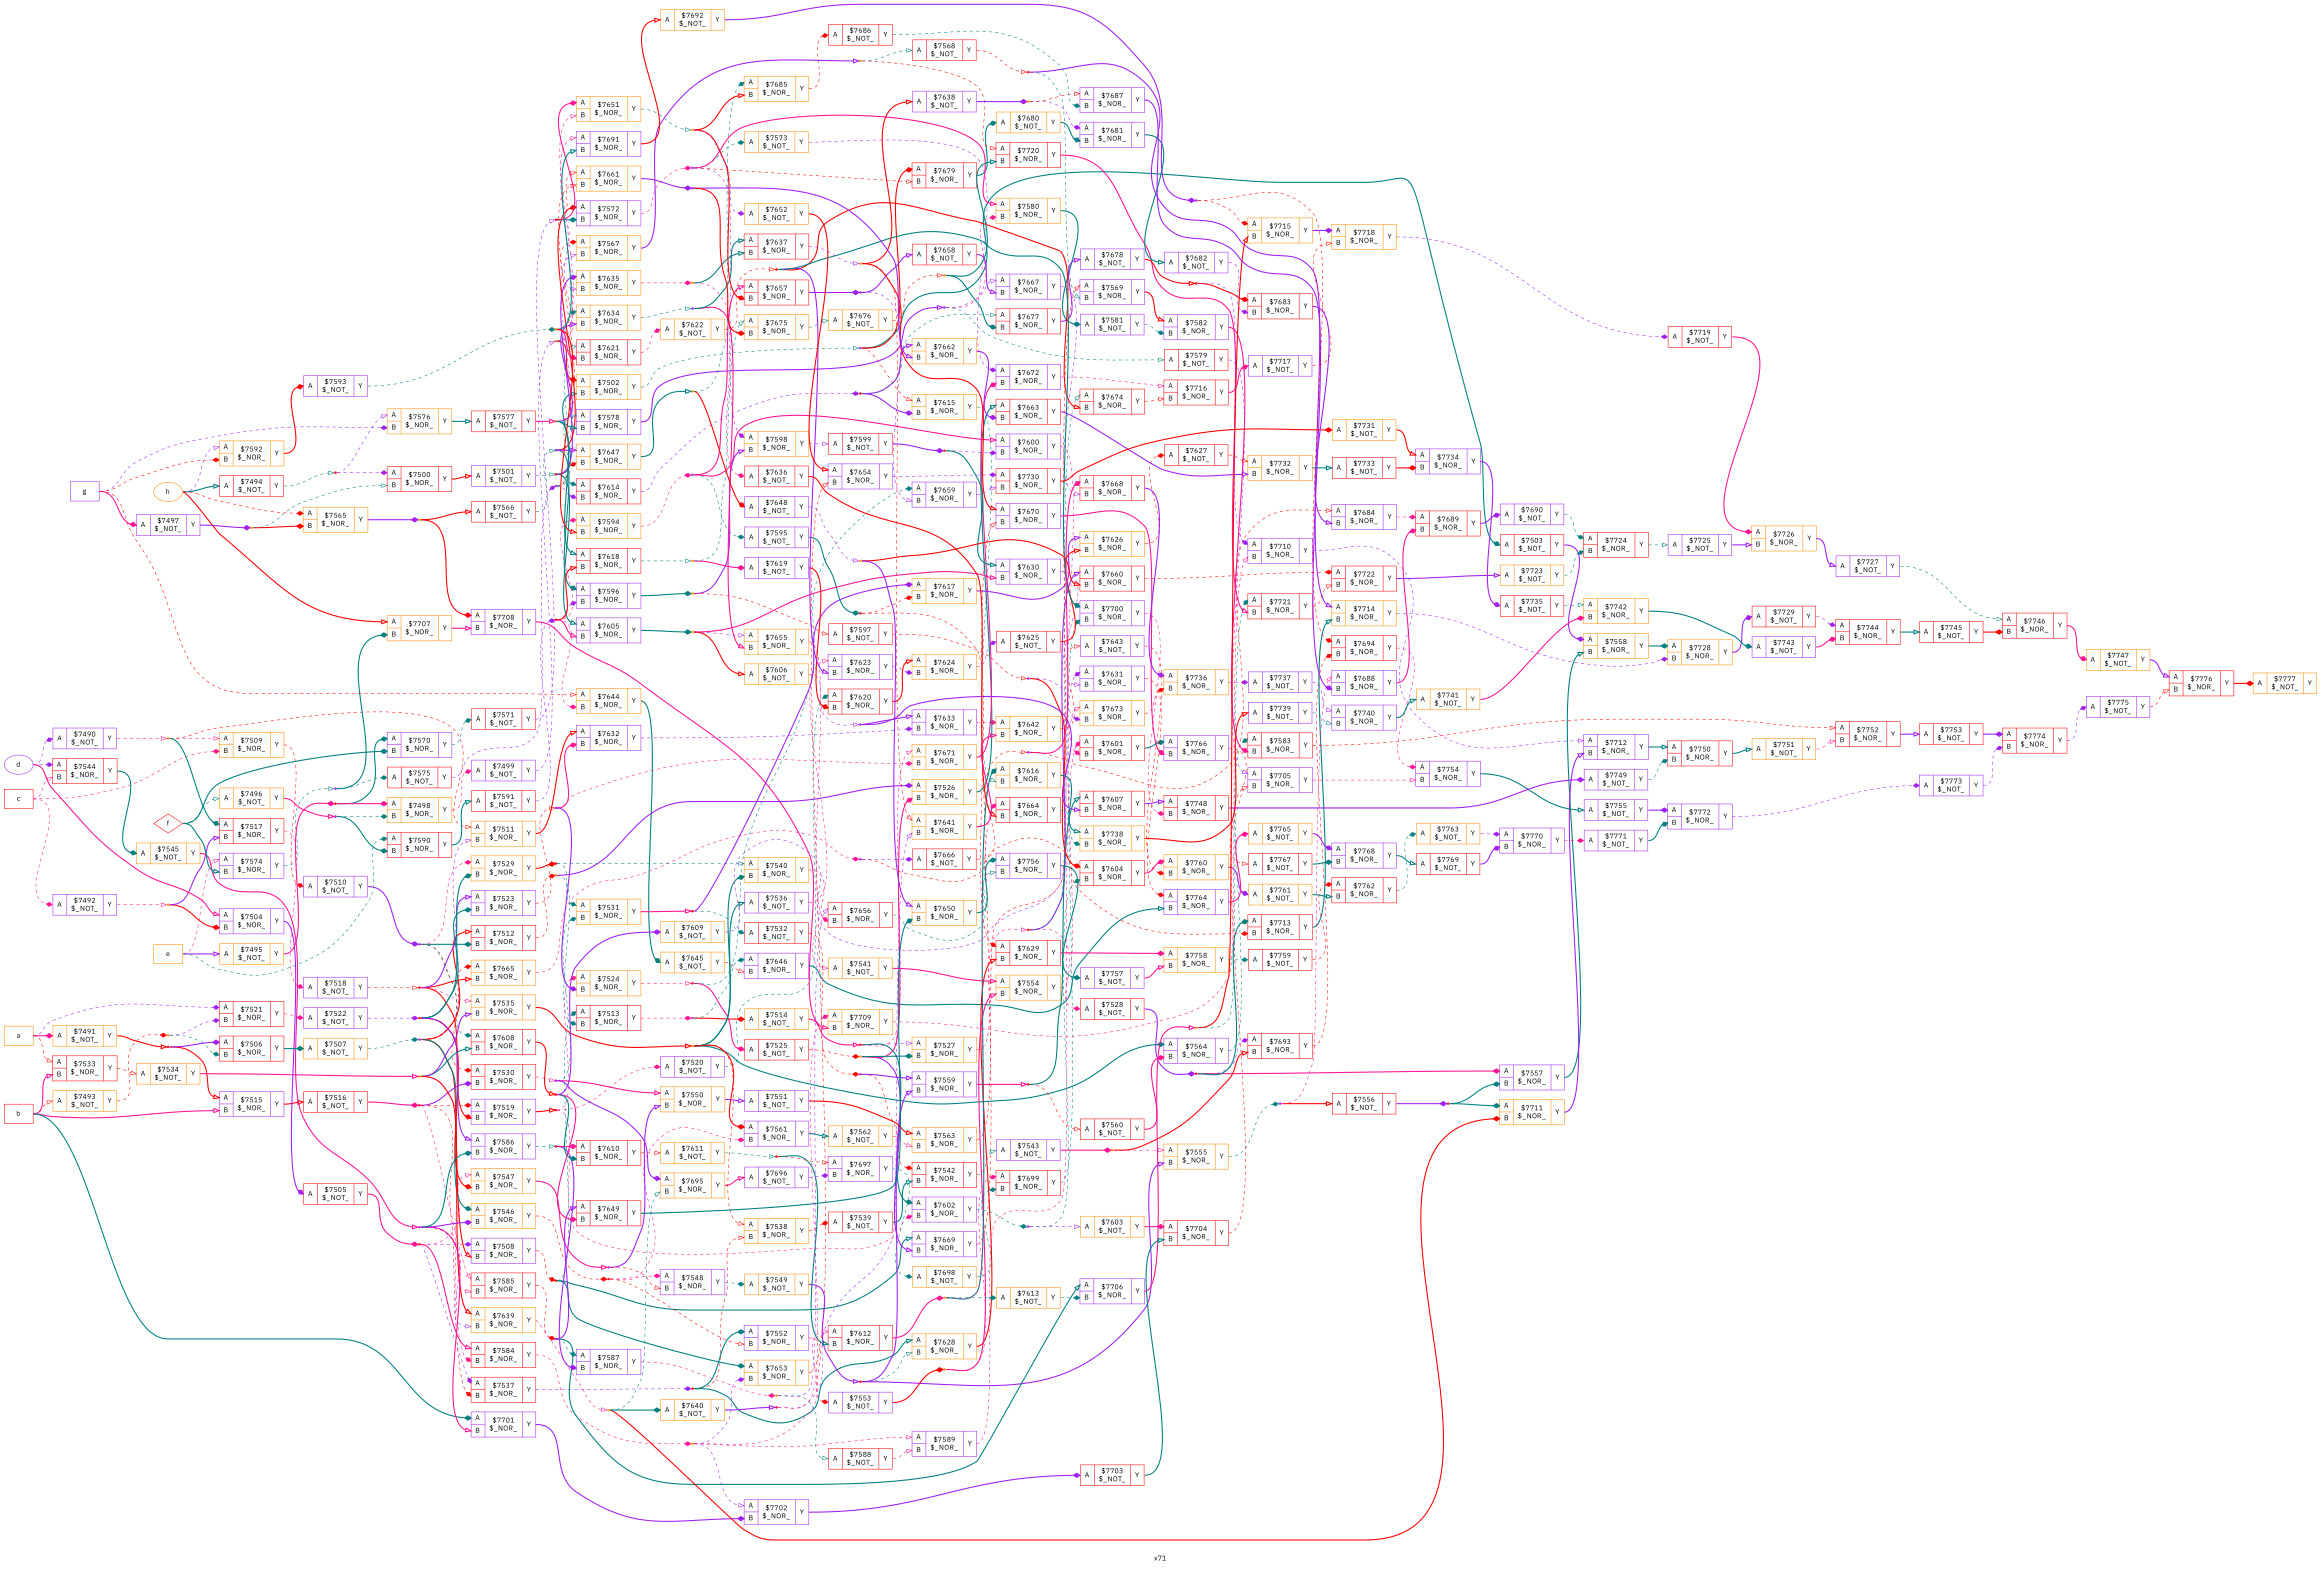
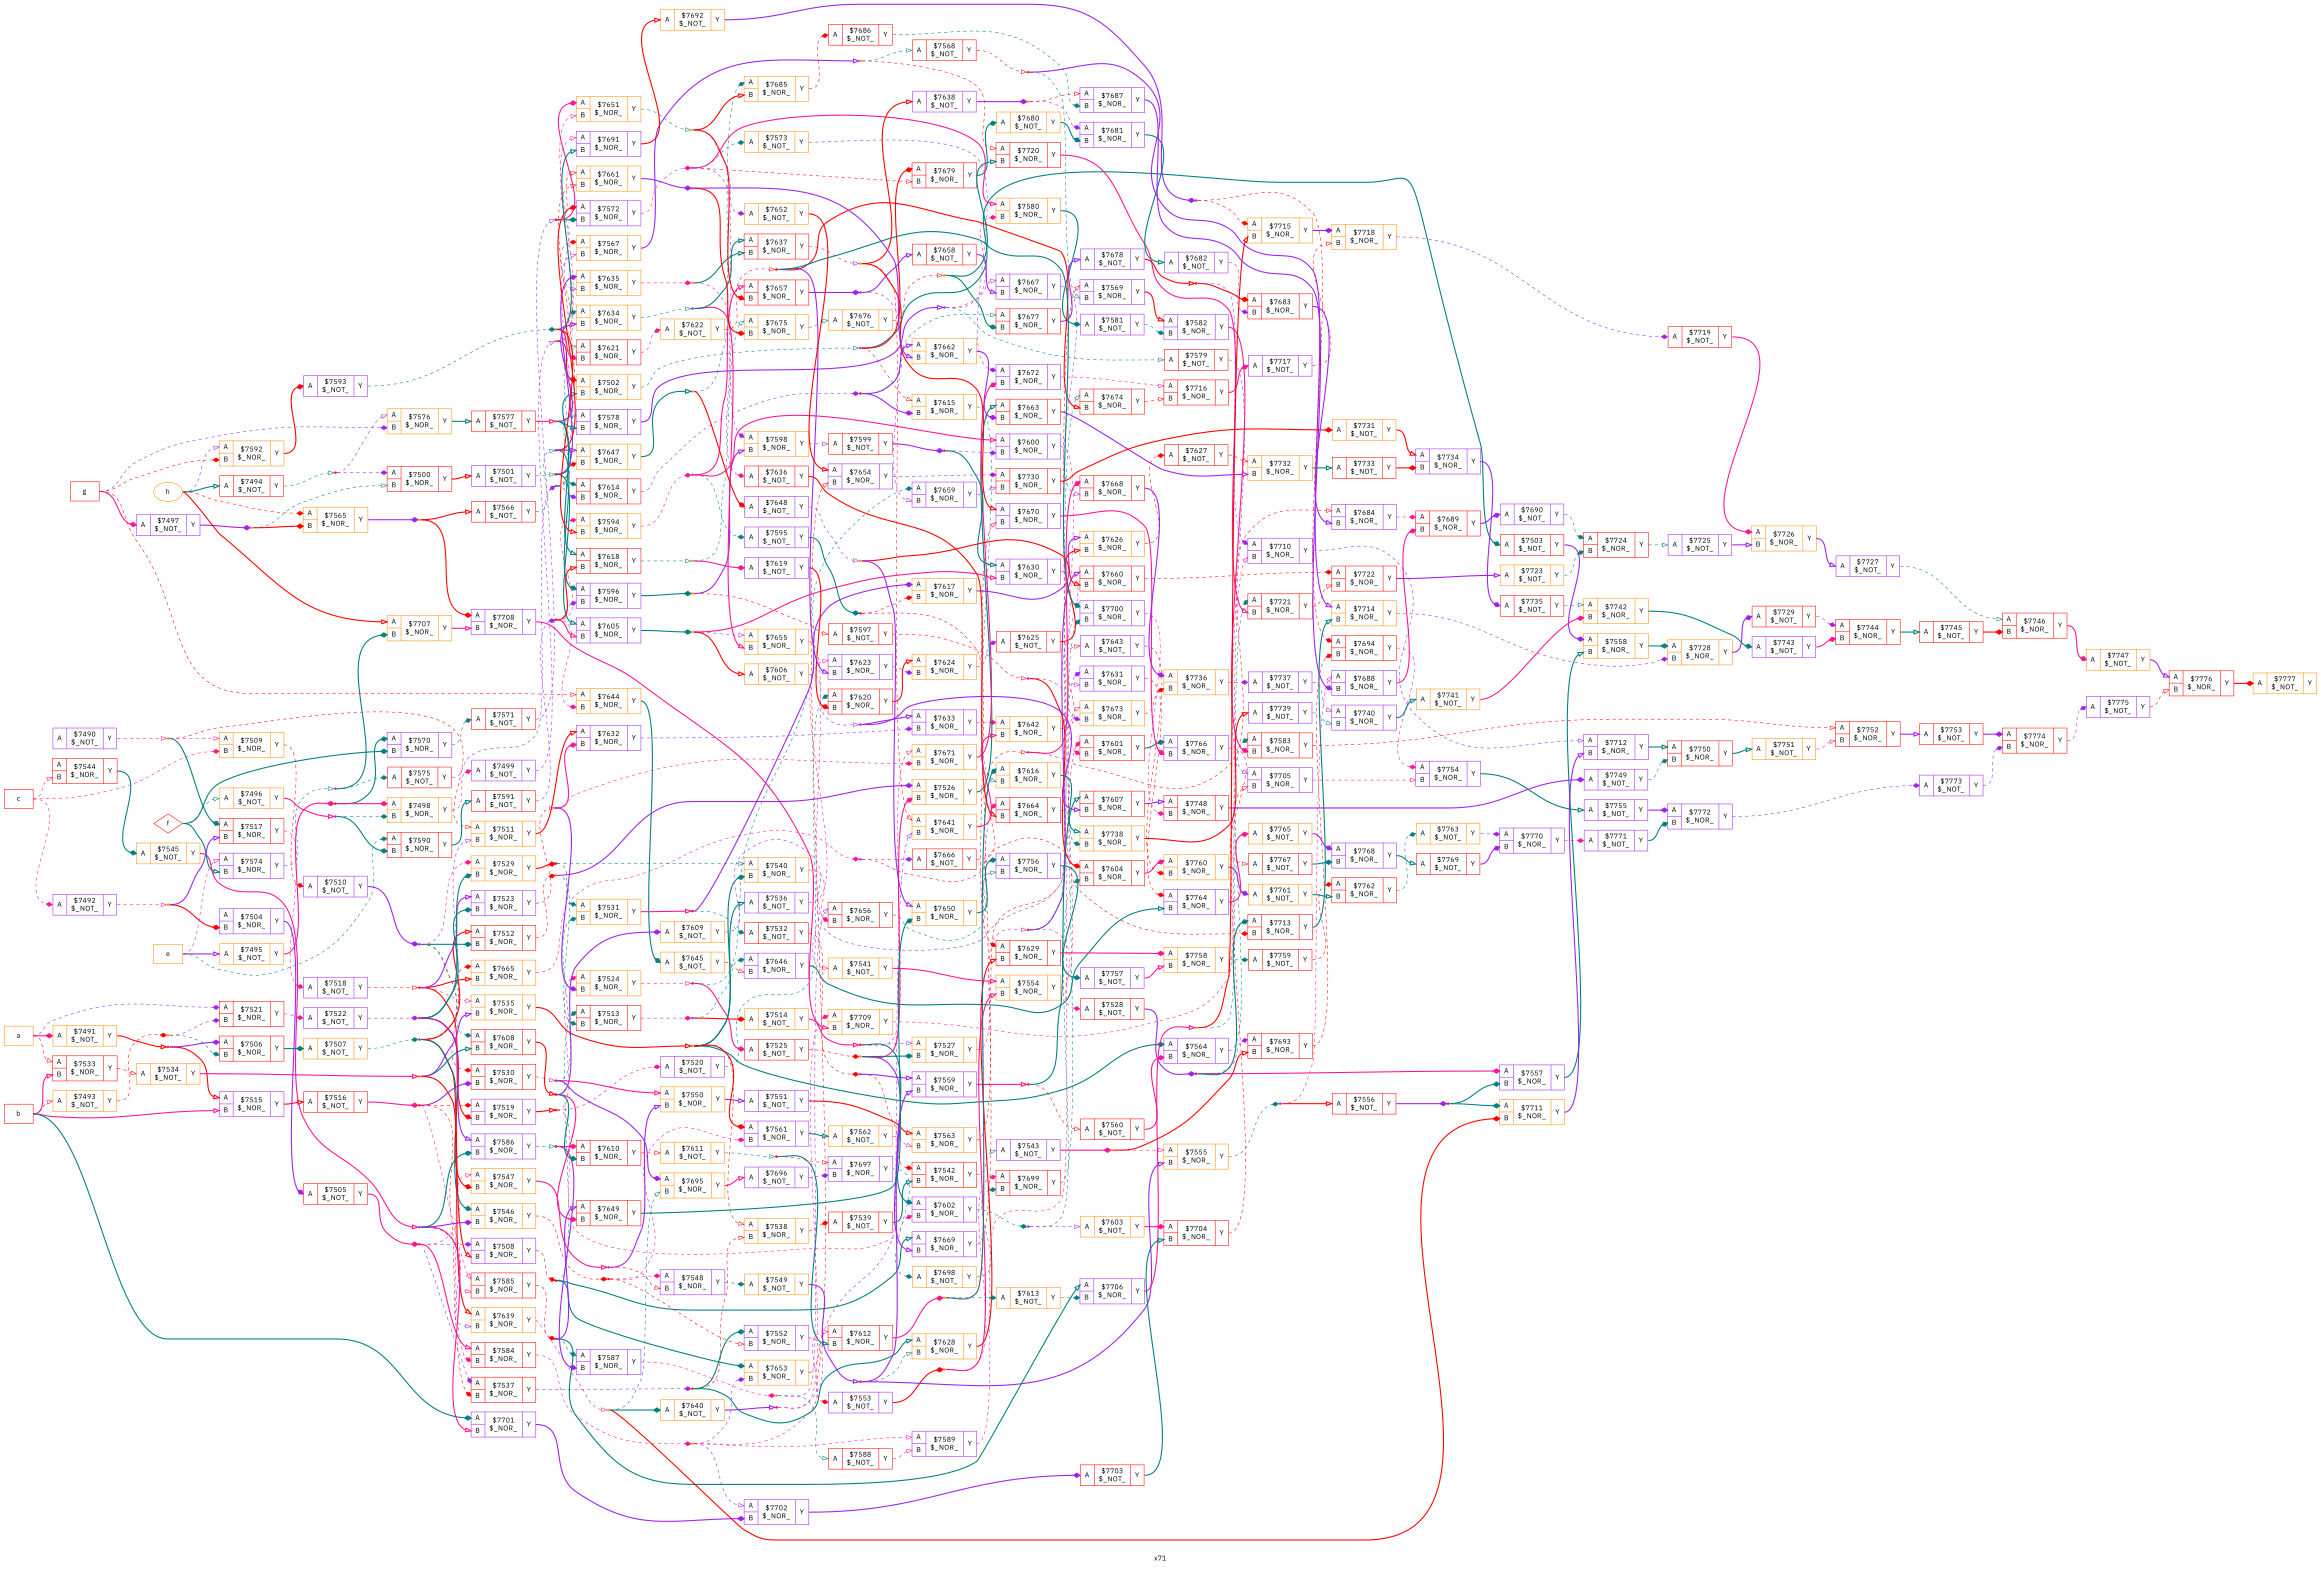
node "g": color purple -> red
node "d": removed
